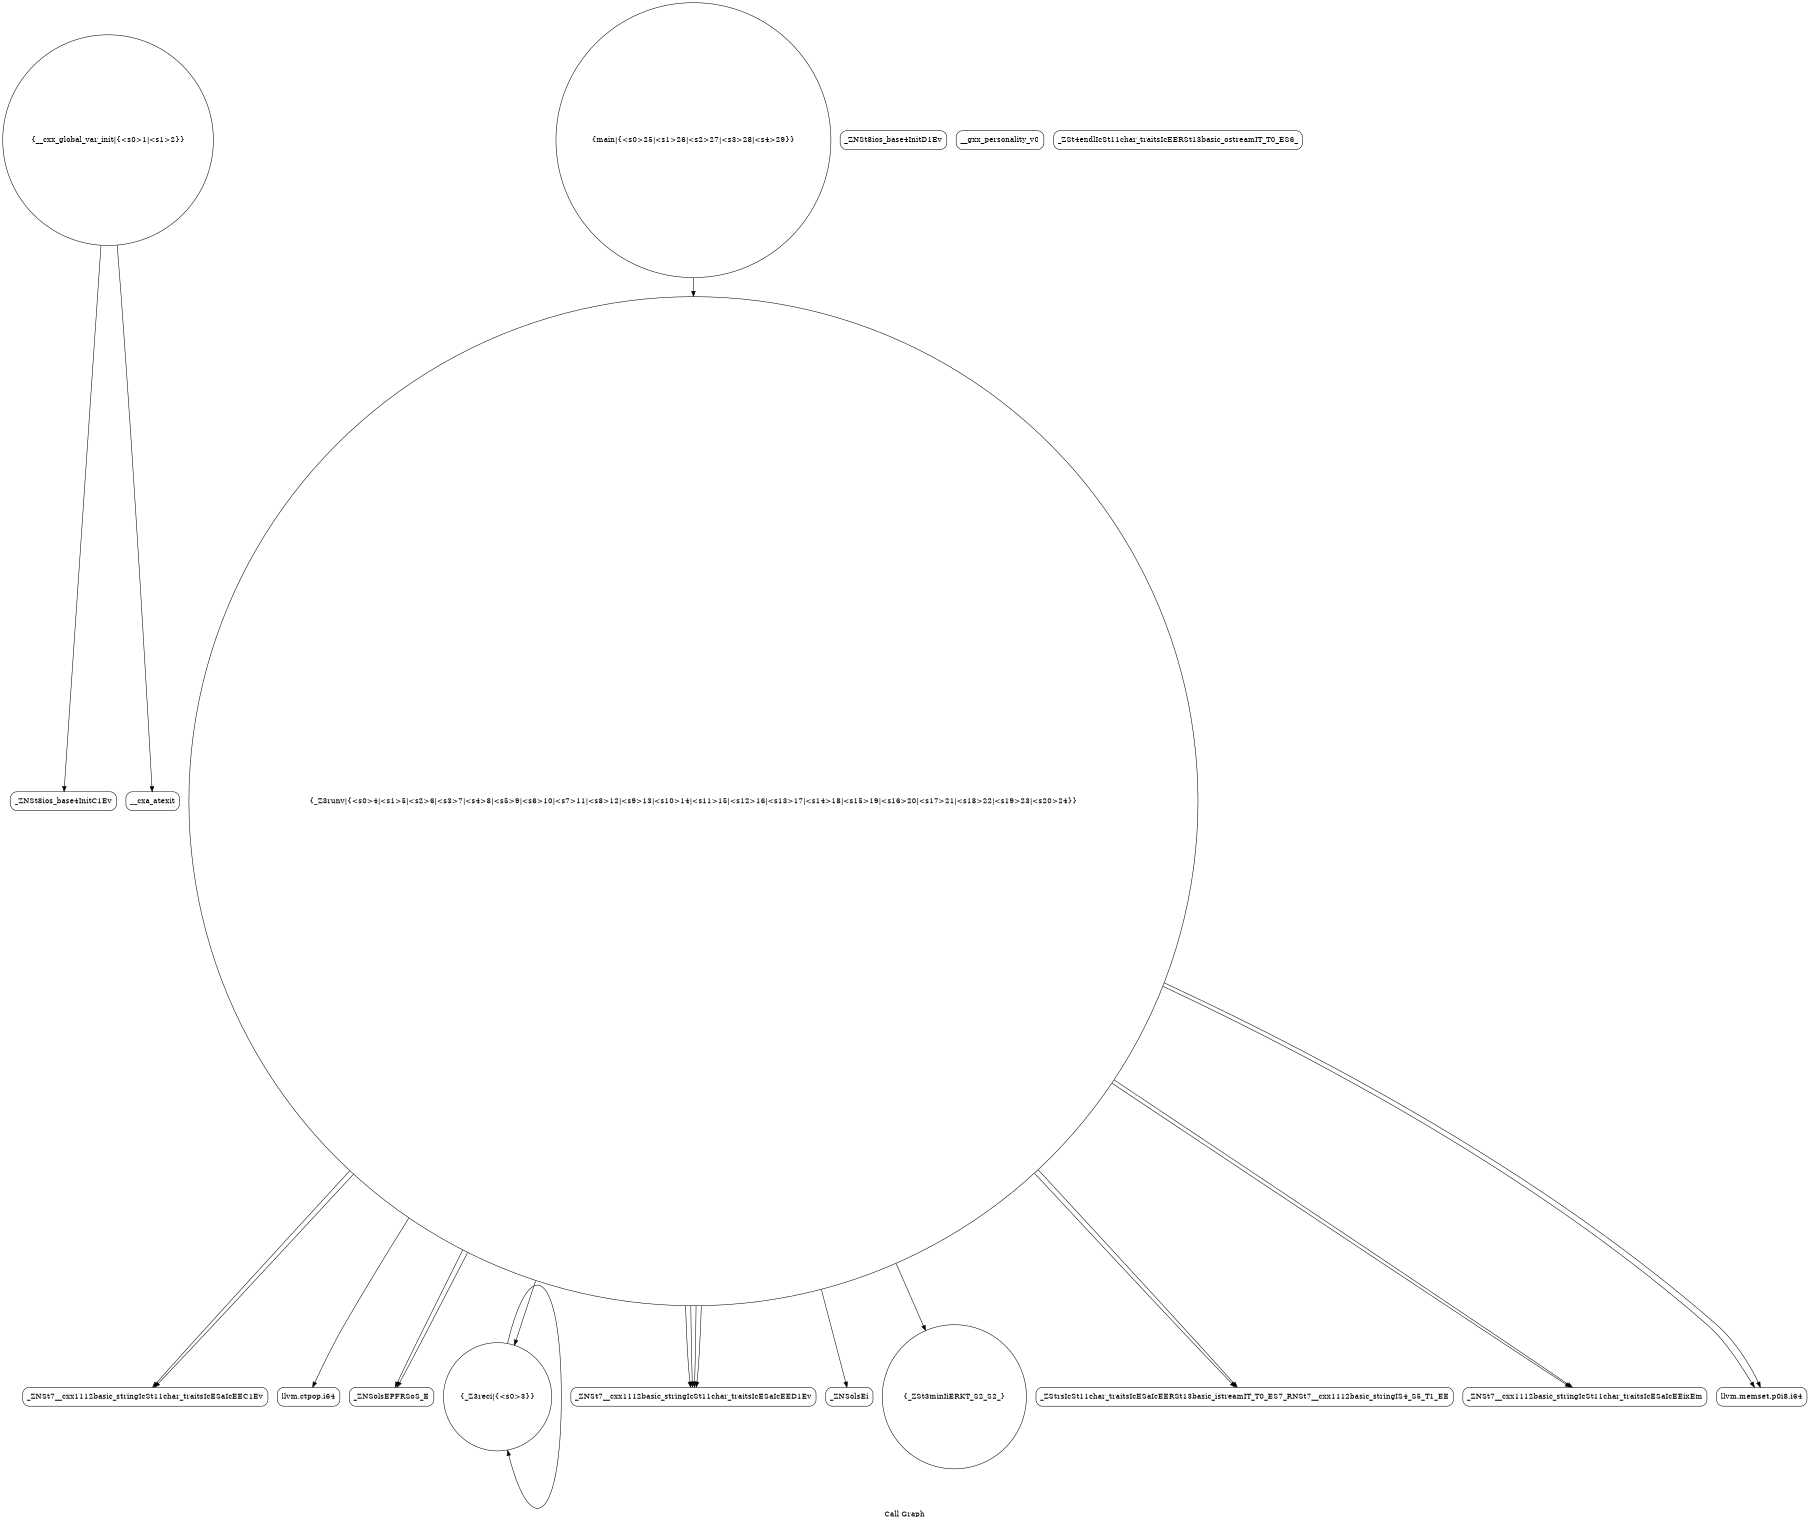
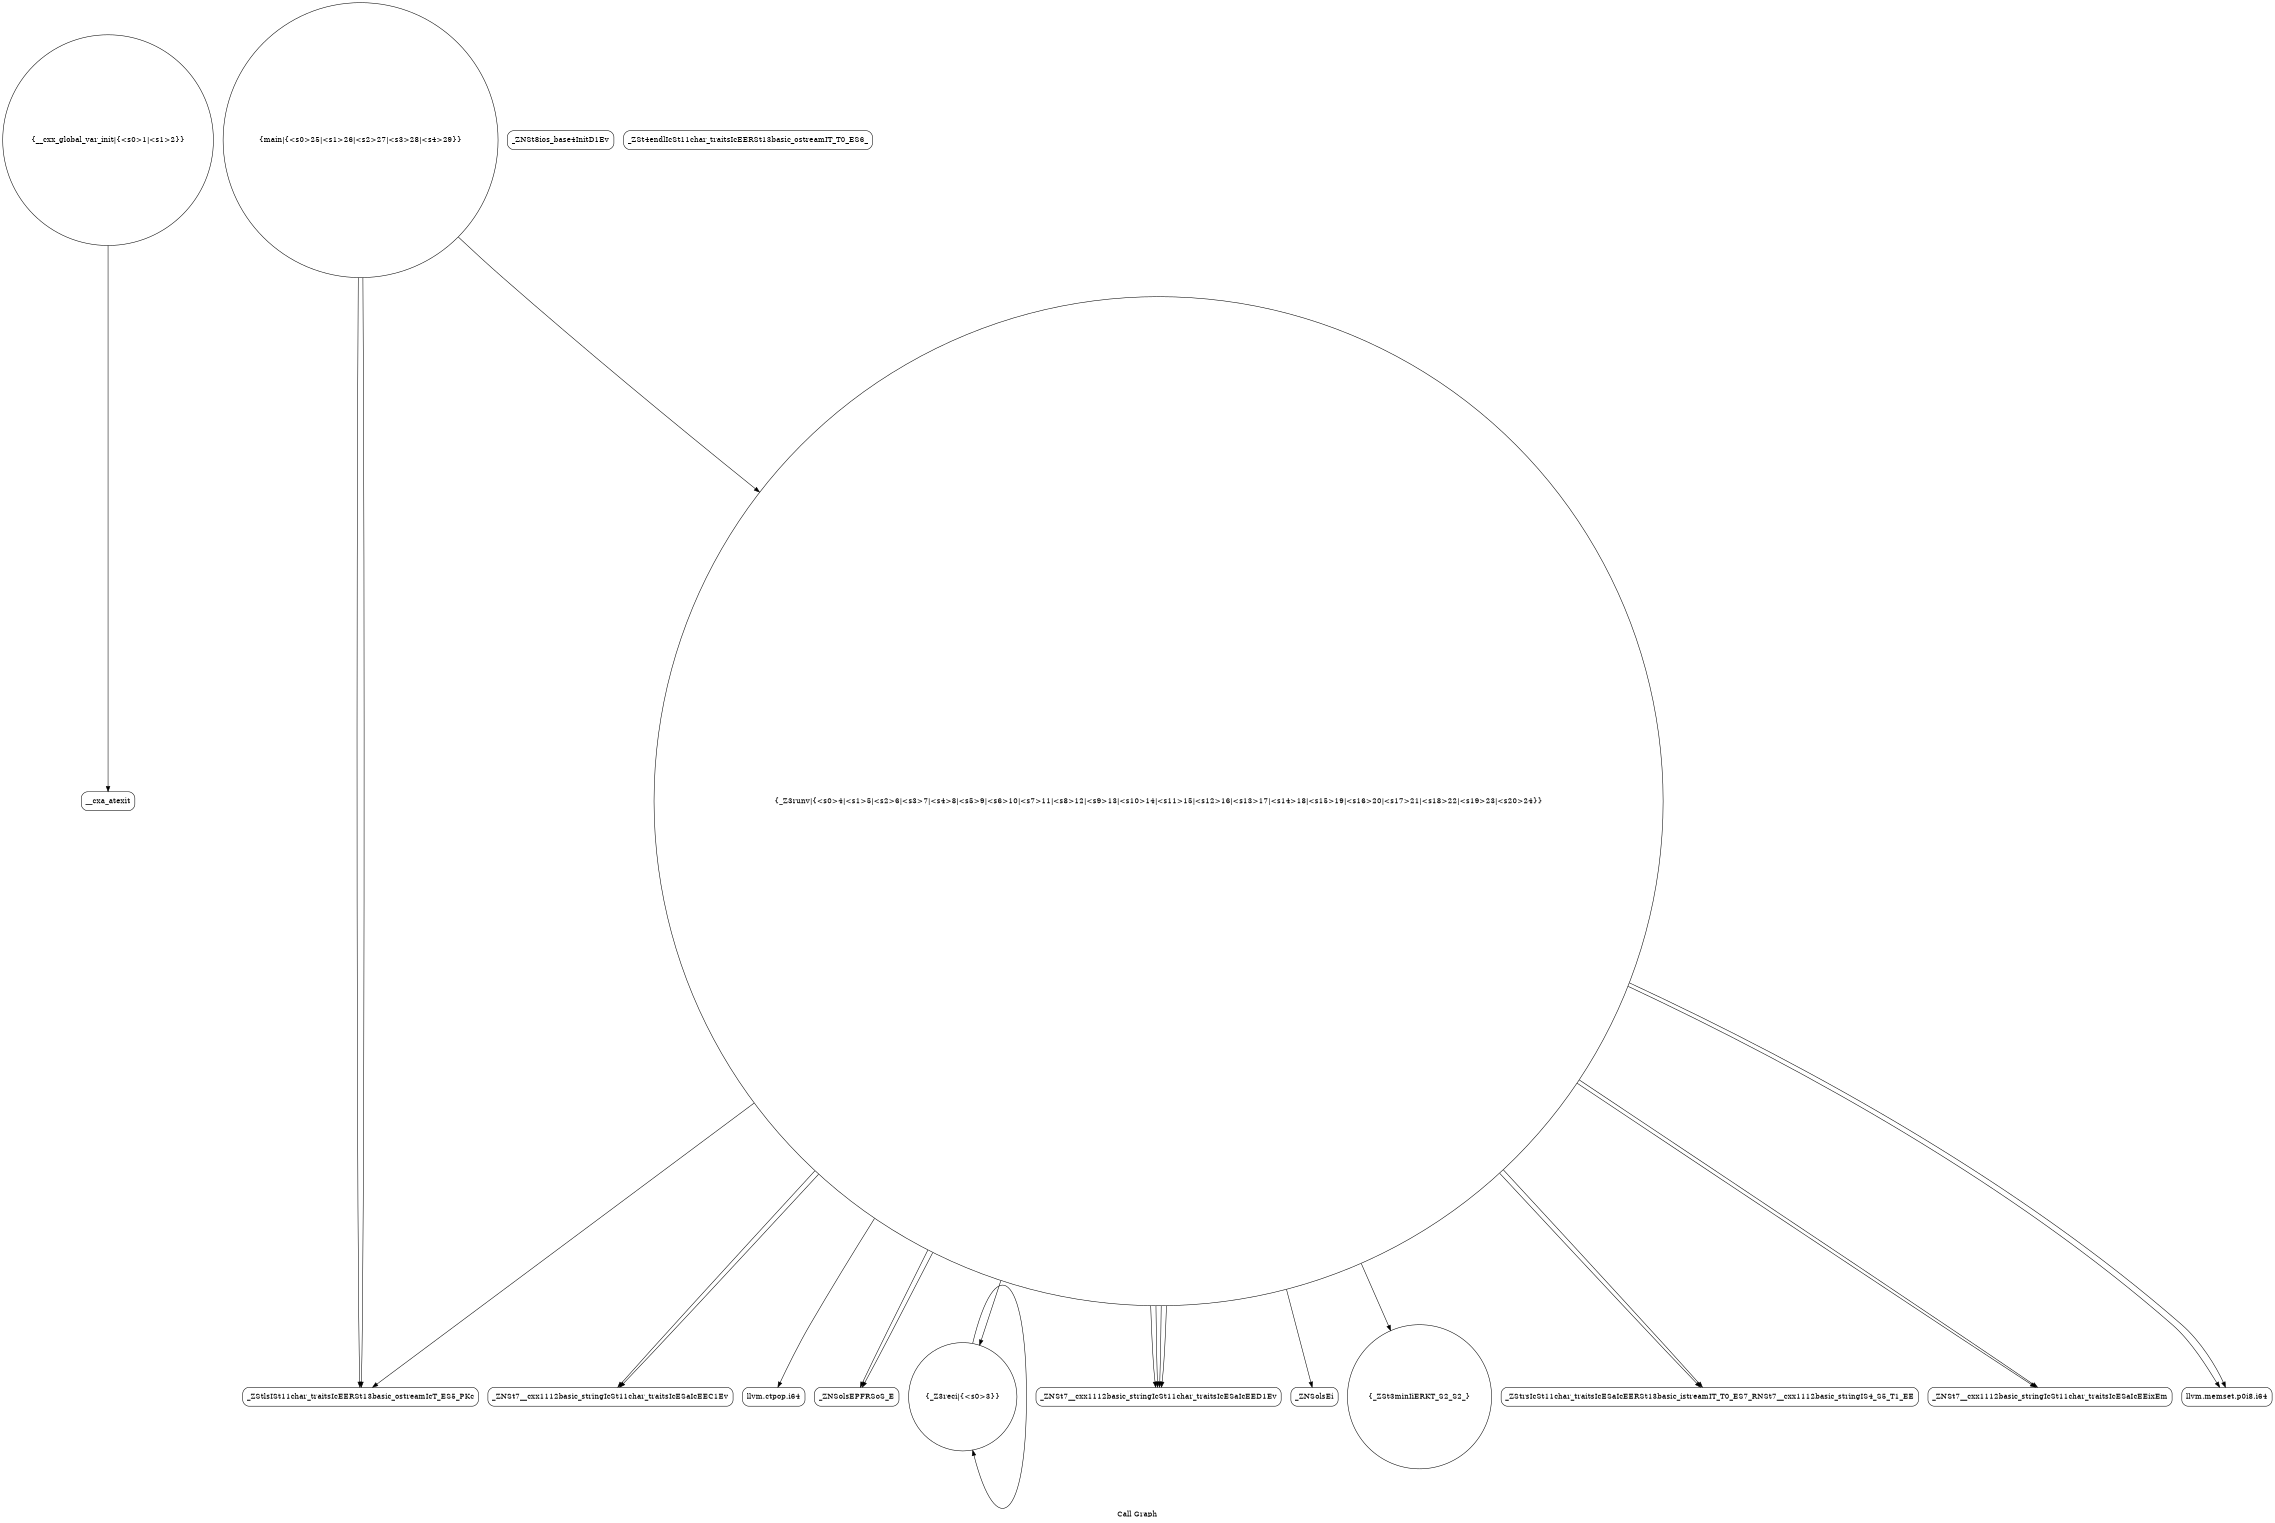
node "__gxx_personality_v0": removed
node "_ZNSt8ios_base4InitC1Ev": removed
node "_ZStlsISt11char_traitsIcEERSt13basic_ostreamIcT_ES5_PKc": added
